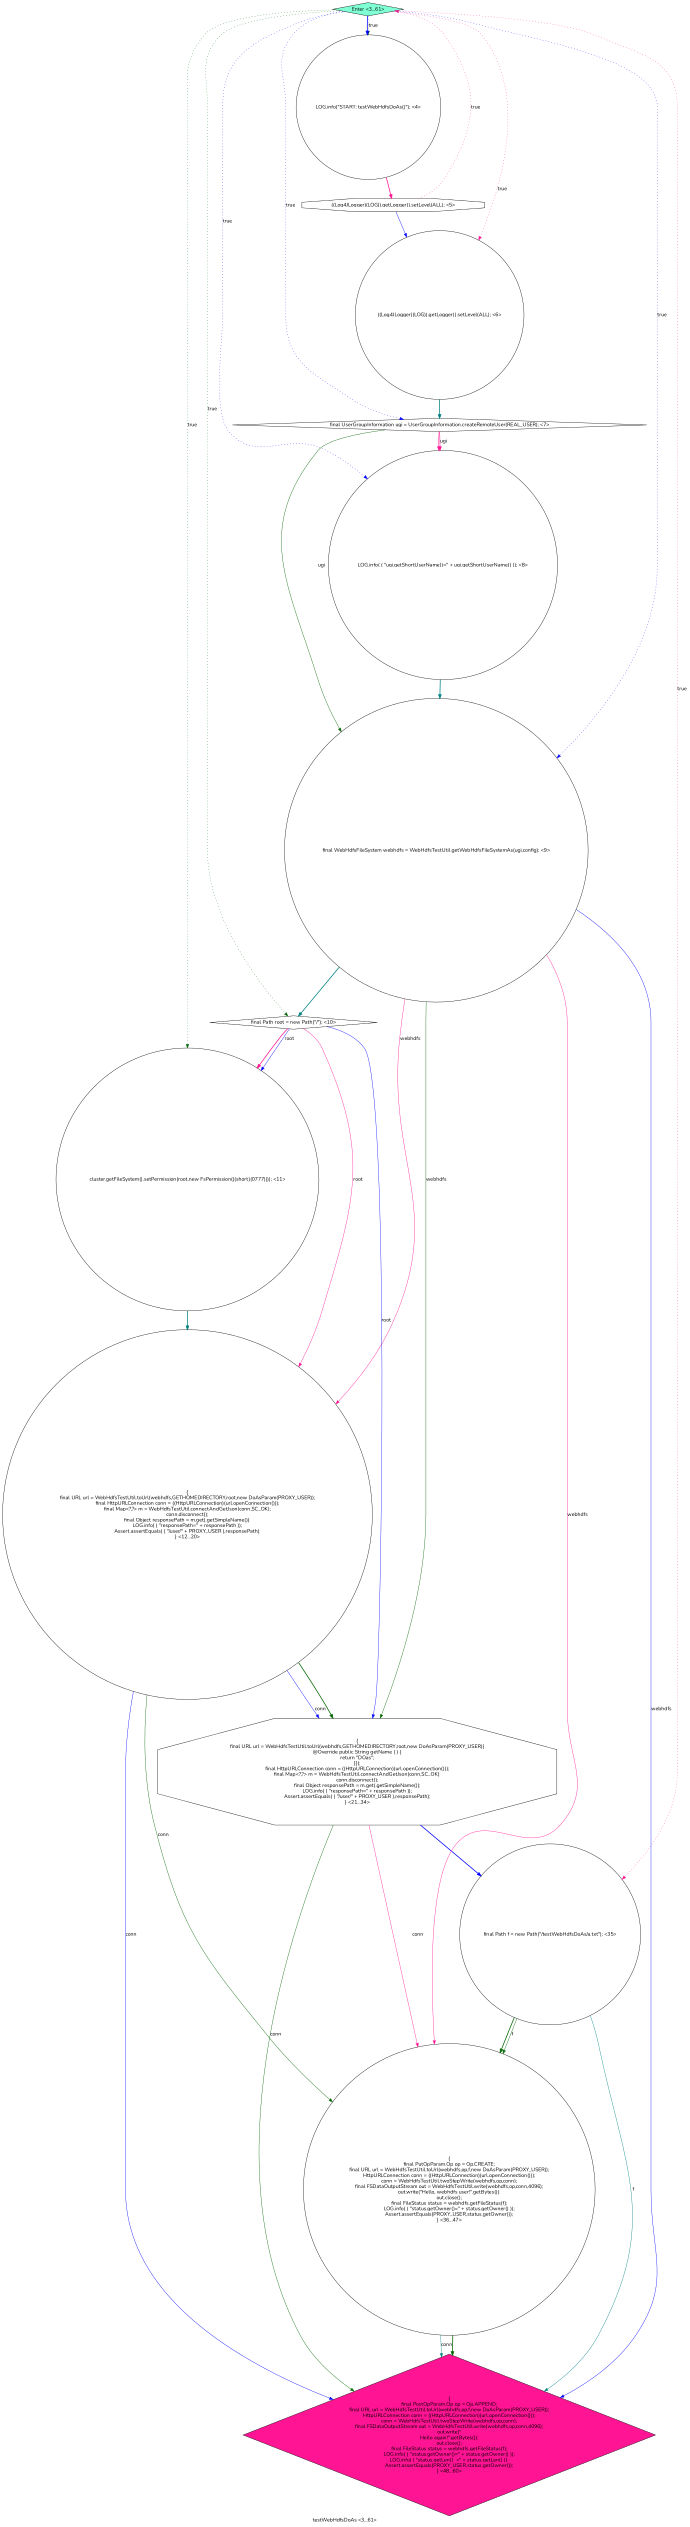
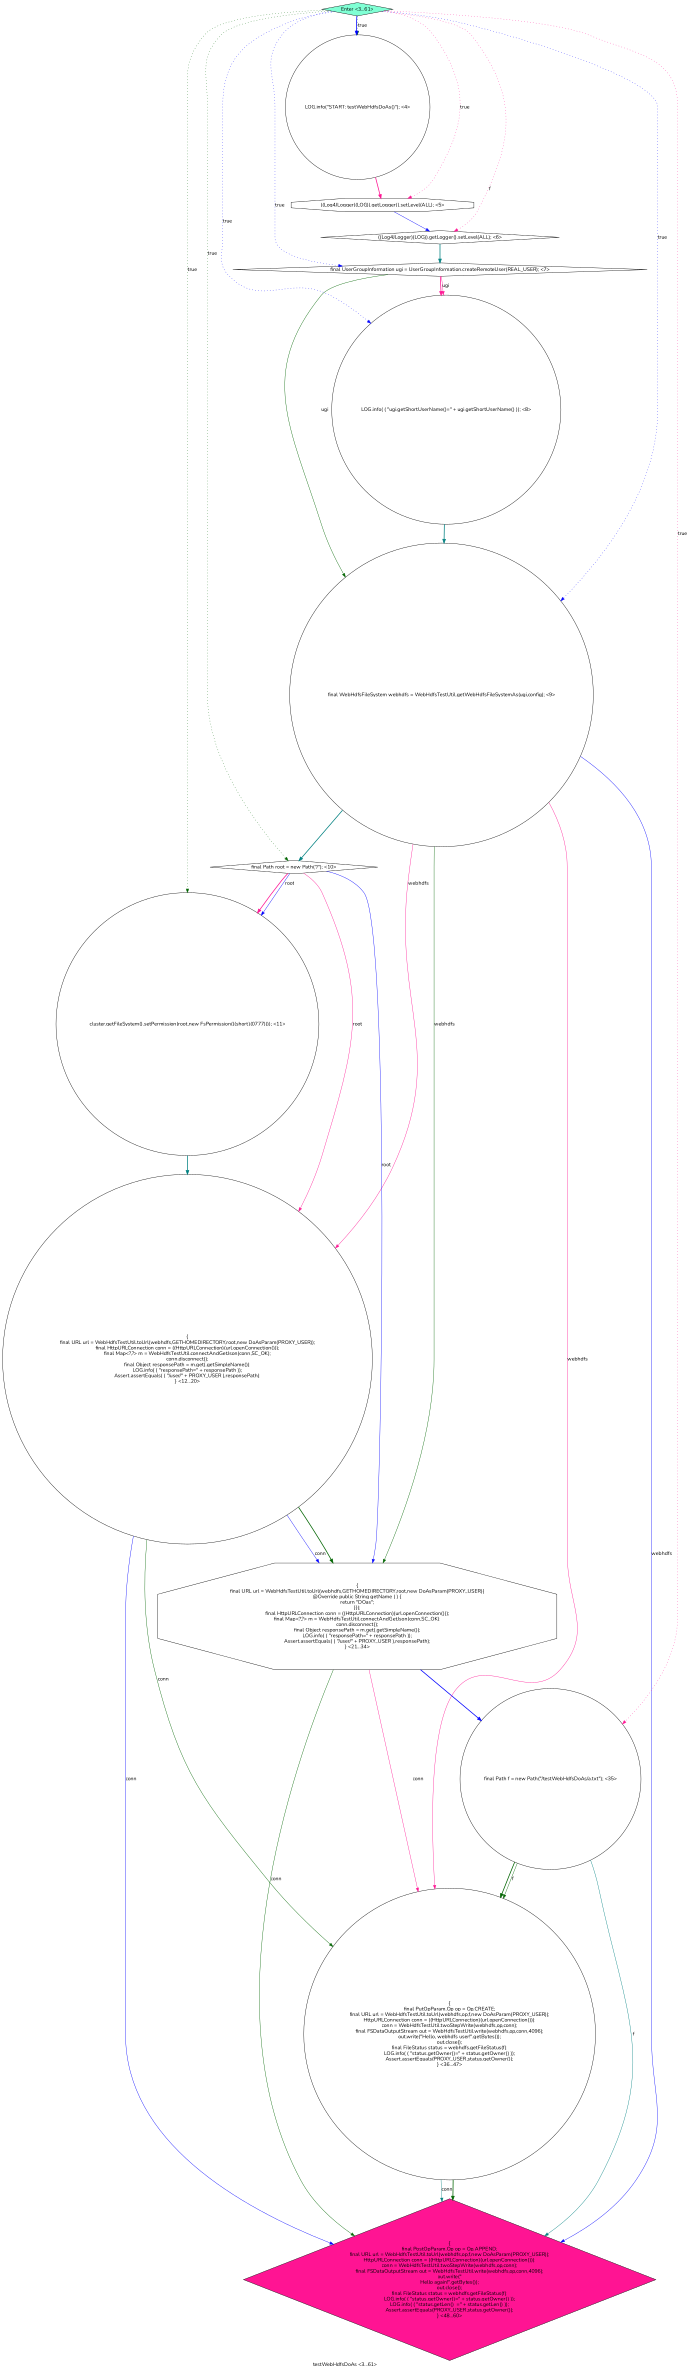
edge "((Log4JLogger)(LOG)).getLogger().setLevel(ALL); <5>" -> "Enter <3...61>": reversed
edge "Enter <3...61>" -> "((Log4JLogger)(LOG)).getLogger().setLevel(ALL); <6>": label "true" -> "f"
node "((Log4JLogger)(LOG)).getLogger().setLevel(ALL); <6>": shape circle -> diamond
